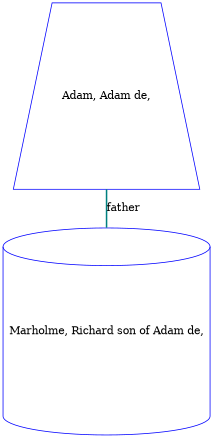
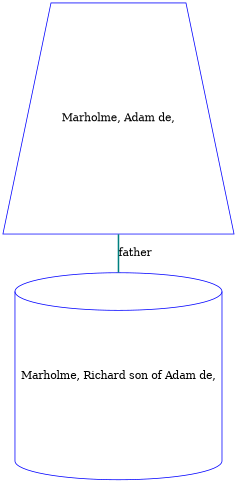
node "Adam, Adam de,": label "Adam, Adam de," -> "Marholme, Adam de,"
